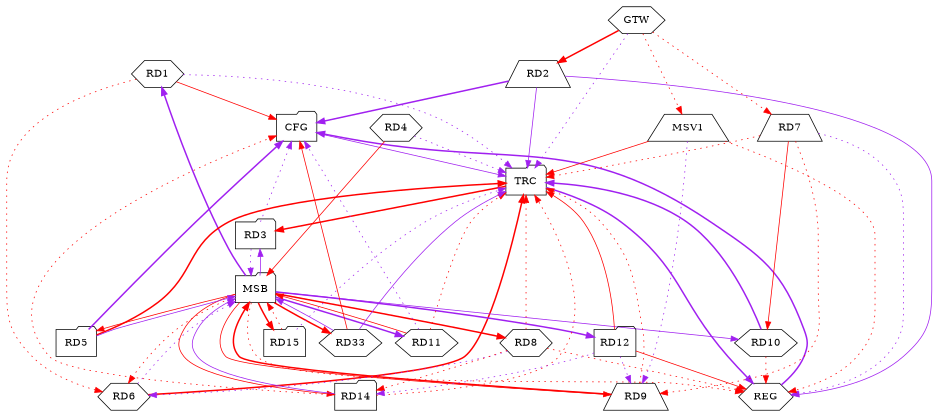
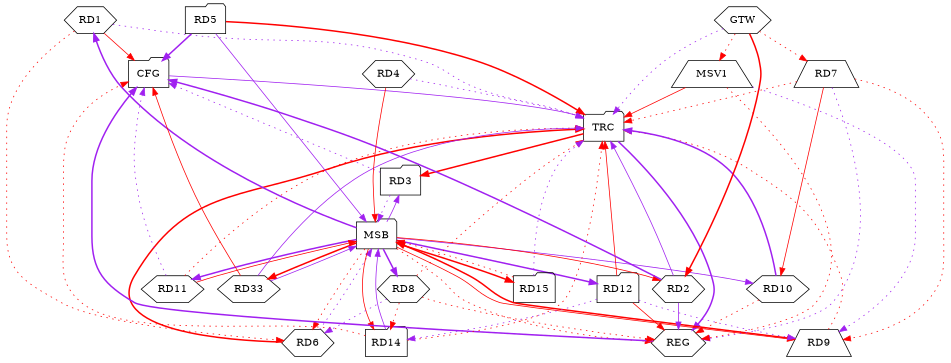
node "RD2": shape trapezium -> hexagon
edge "MSB" -> "RD5": now "MSB" -> "RD2"
edge "MSB" -> "RD8": color red -> purple
